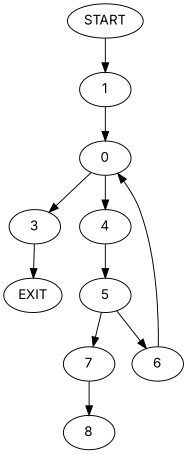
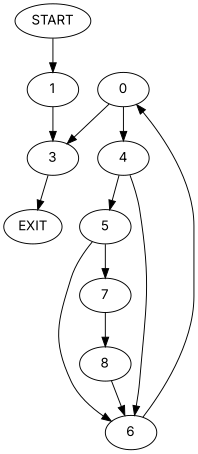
edge "1" -> "0": now "1" -> "3"
edge "4" -> "6": added
edge "8" -> "6": added
